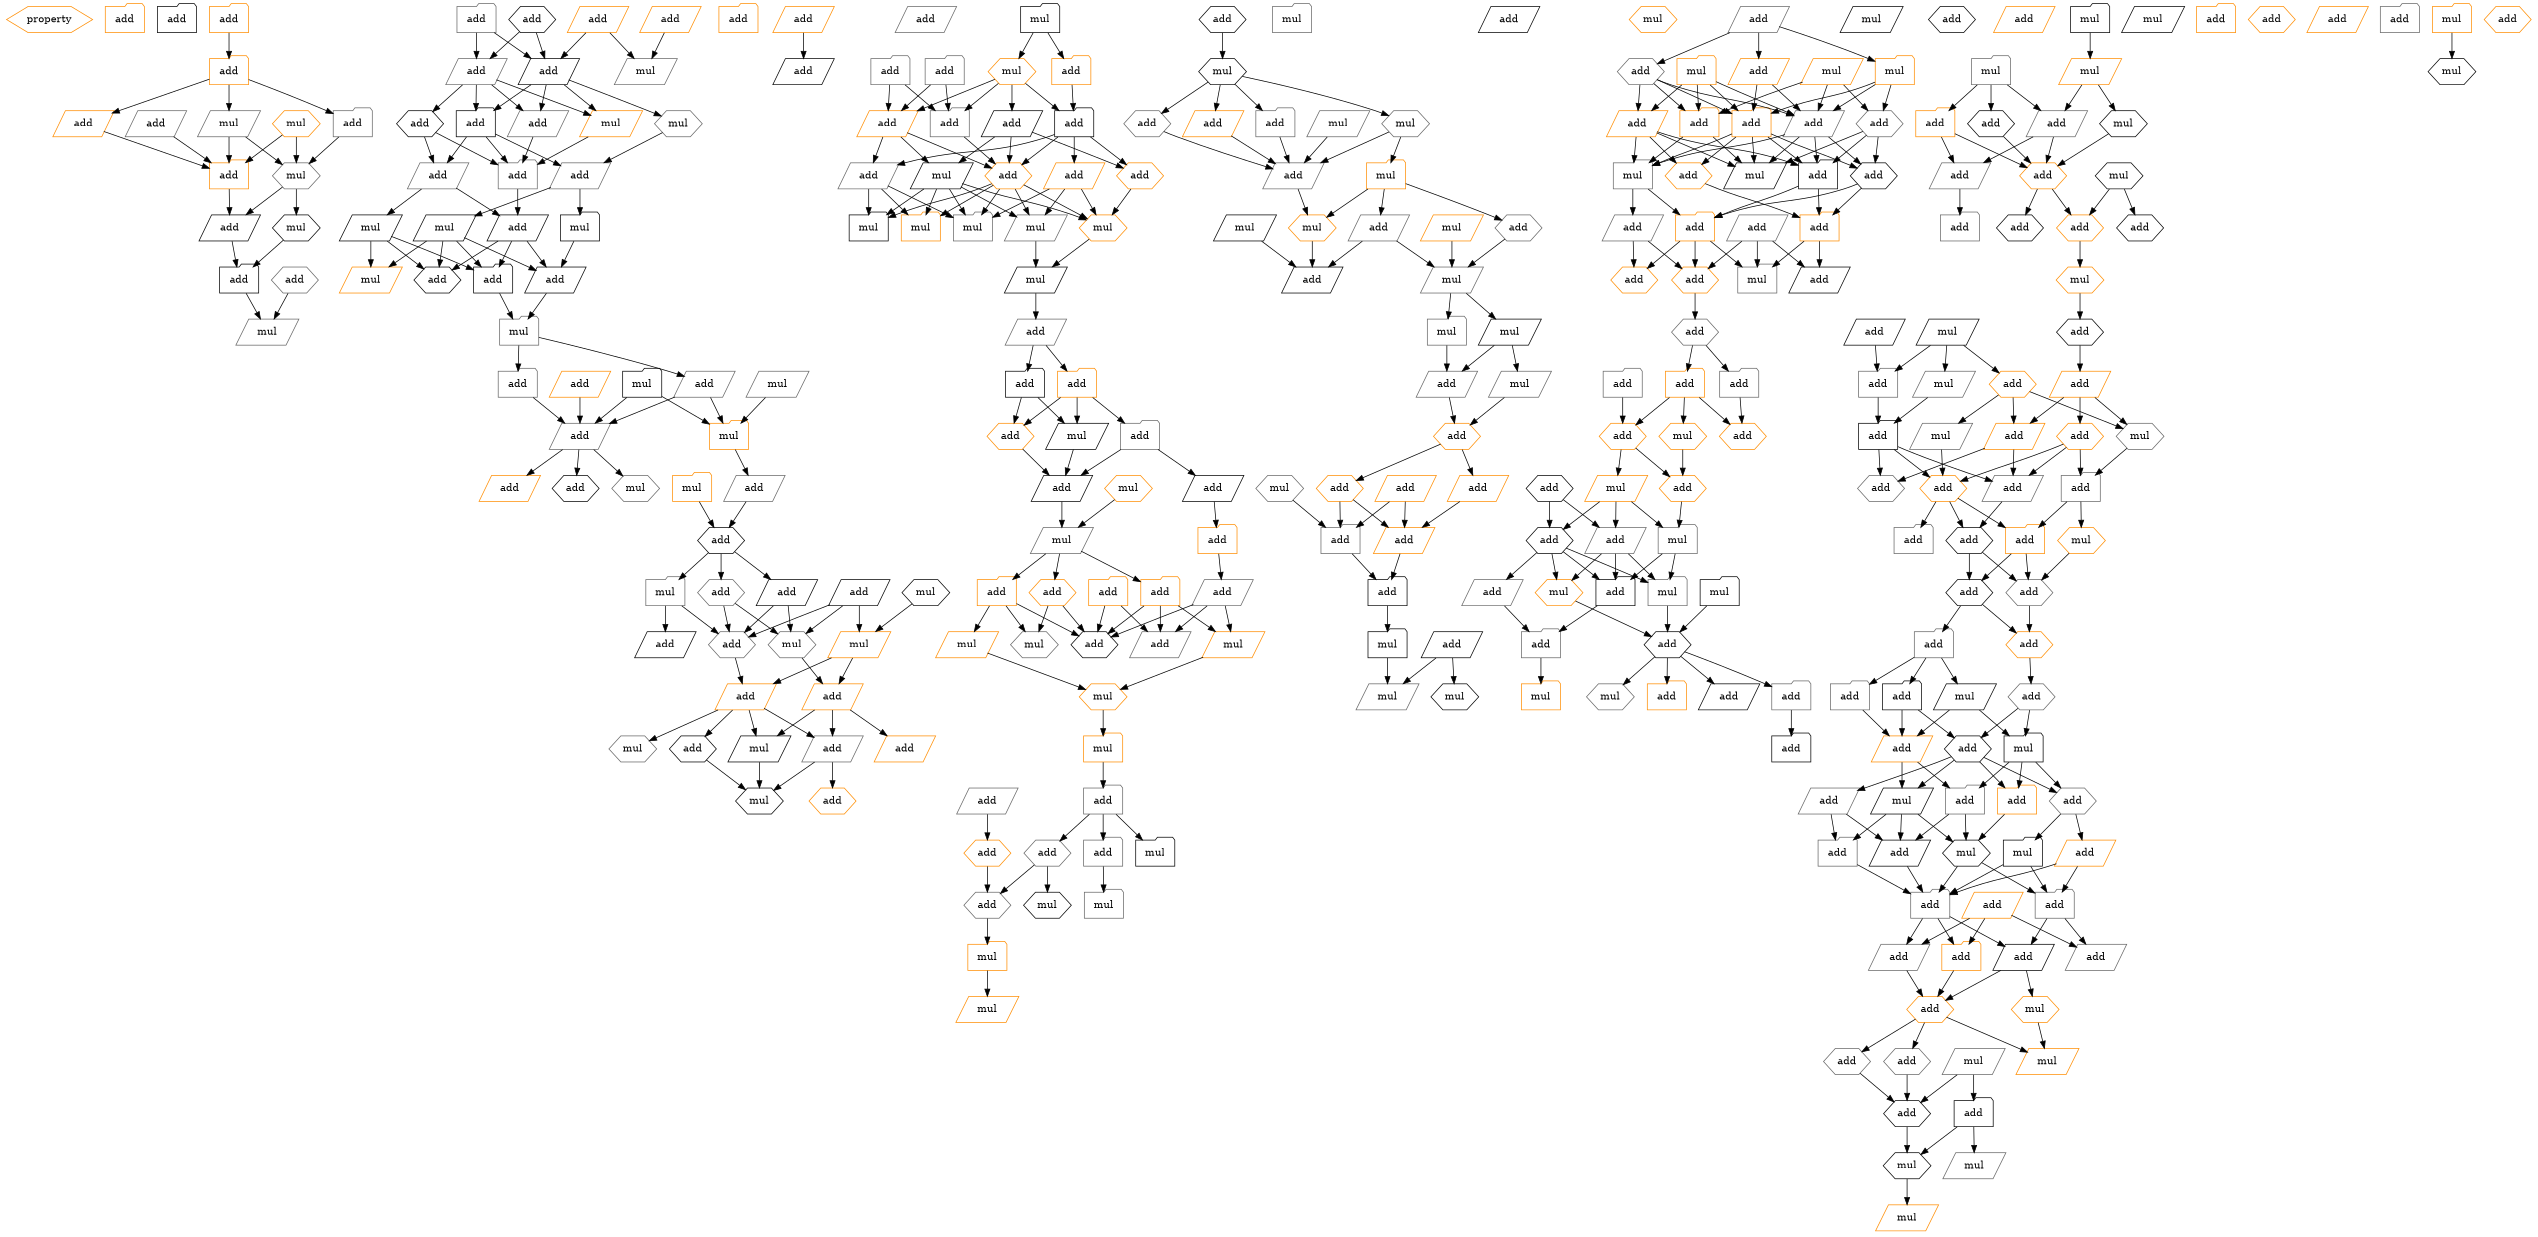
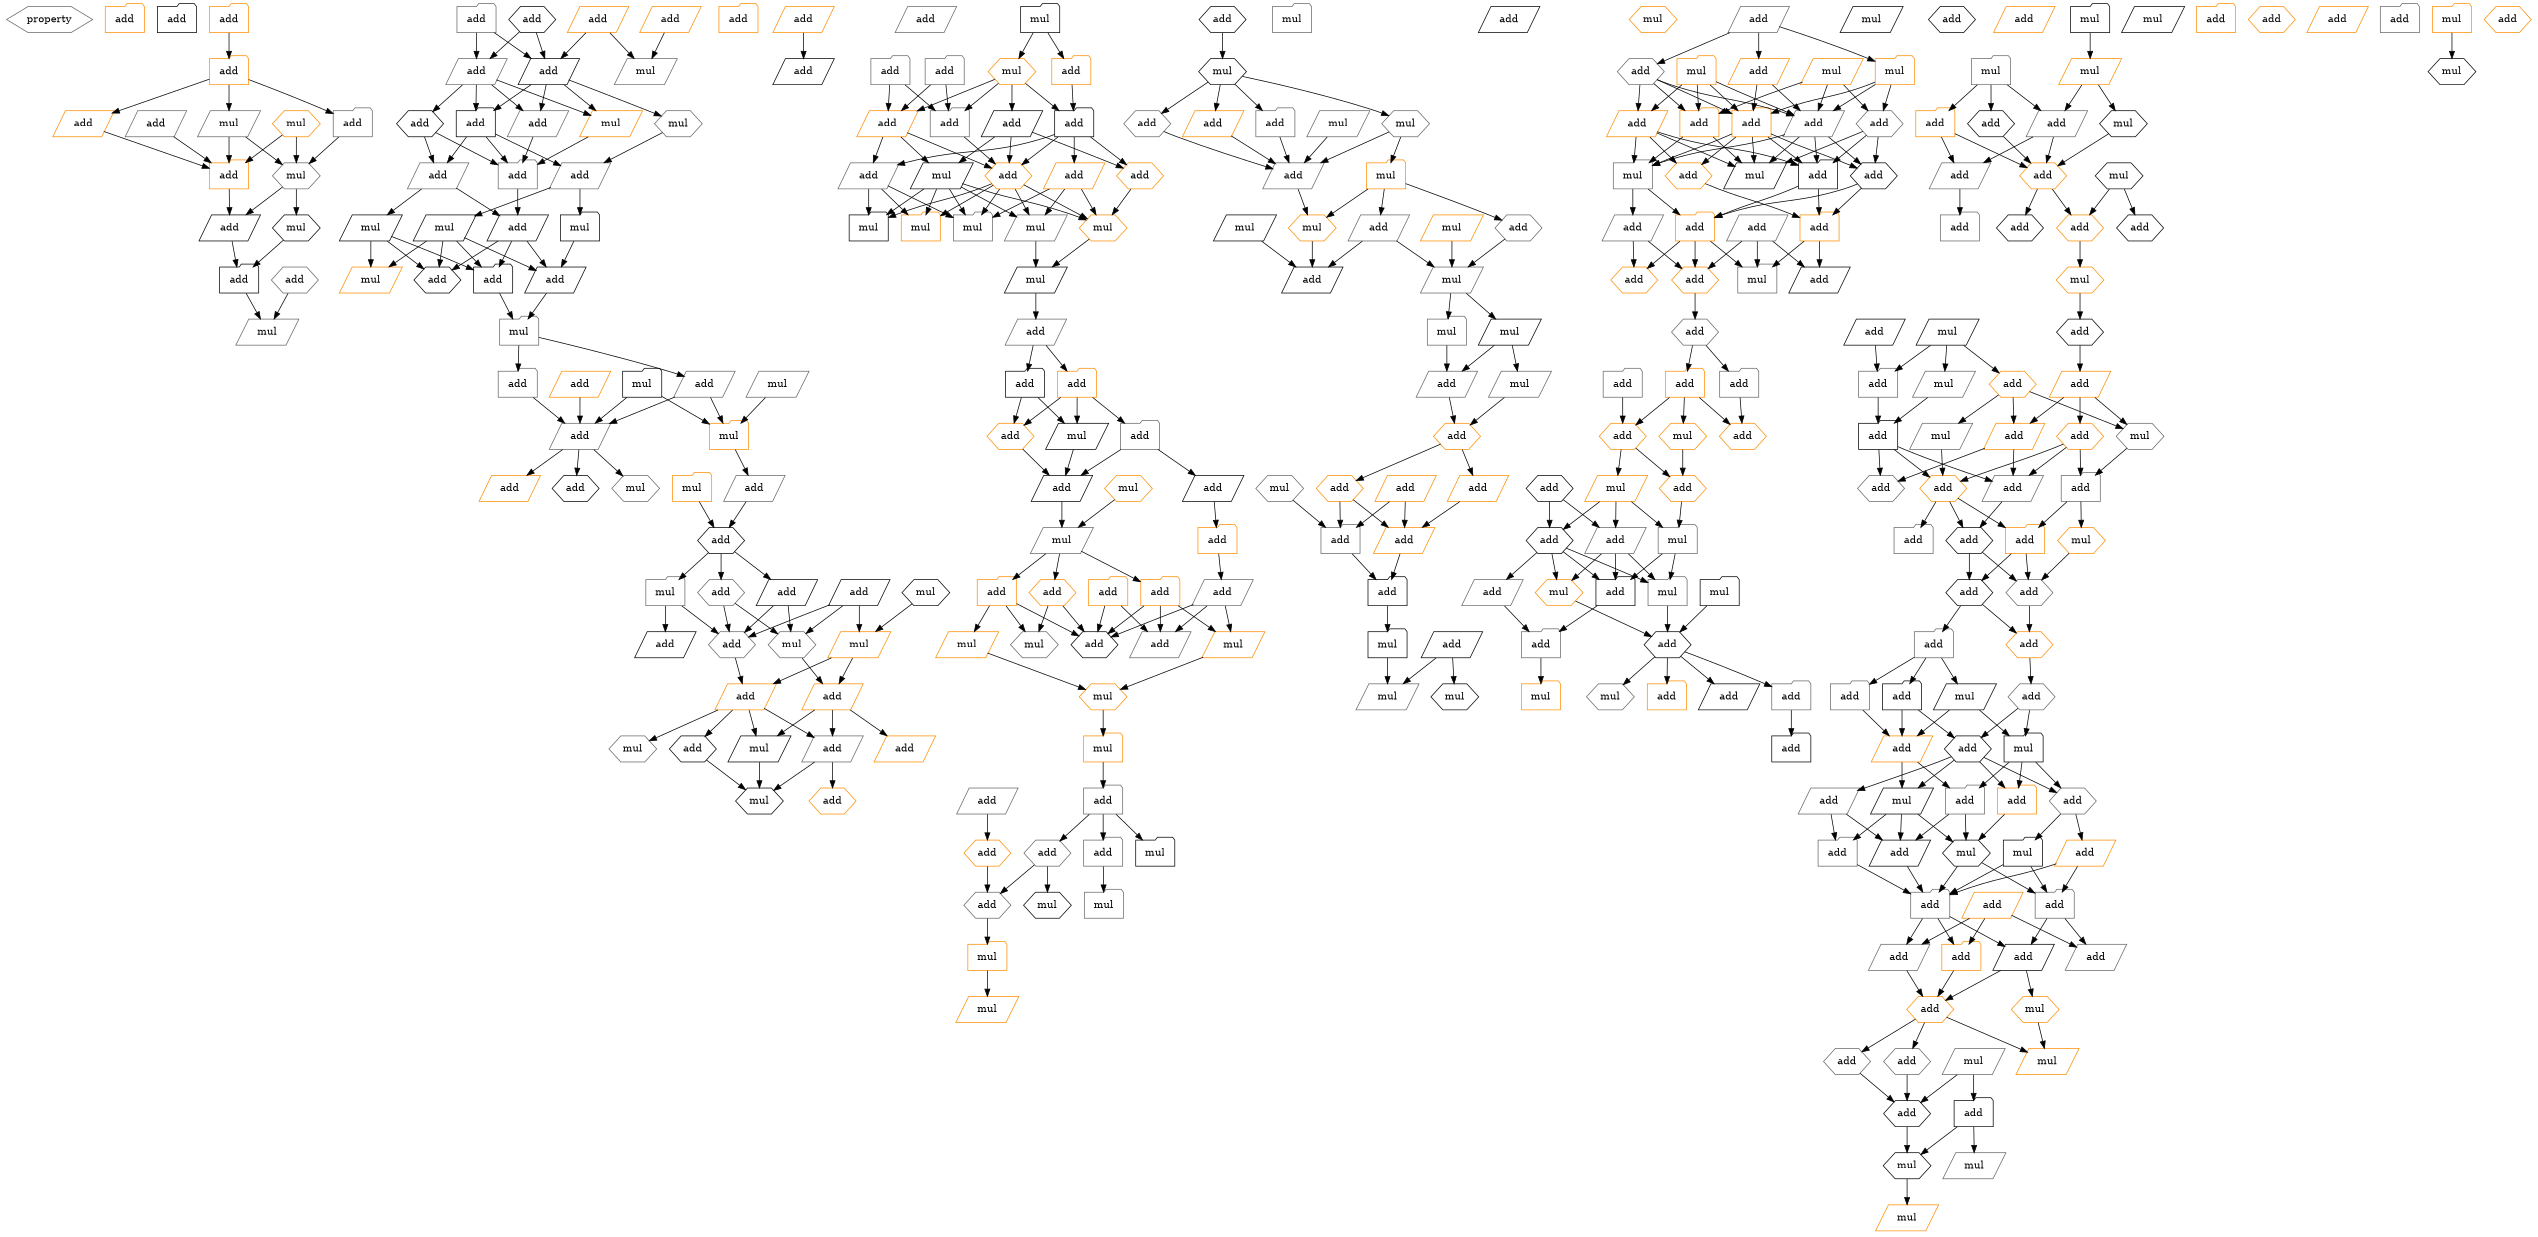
node "property": color darkorange -> gray40
